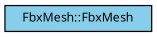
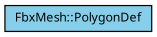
node "FbxMesh::FbxMesh": label "FbxMesh::FbxMesh" -> "FbxMesh::PolygonDef"
